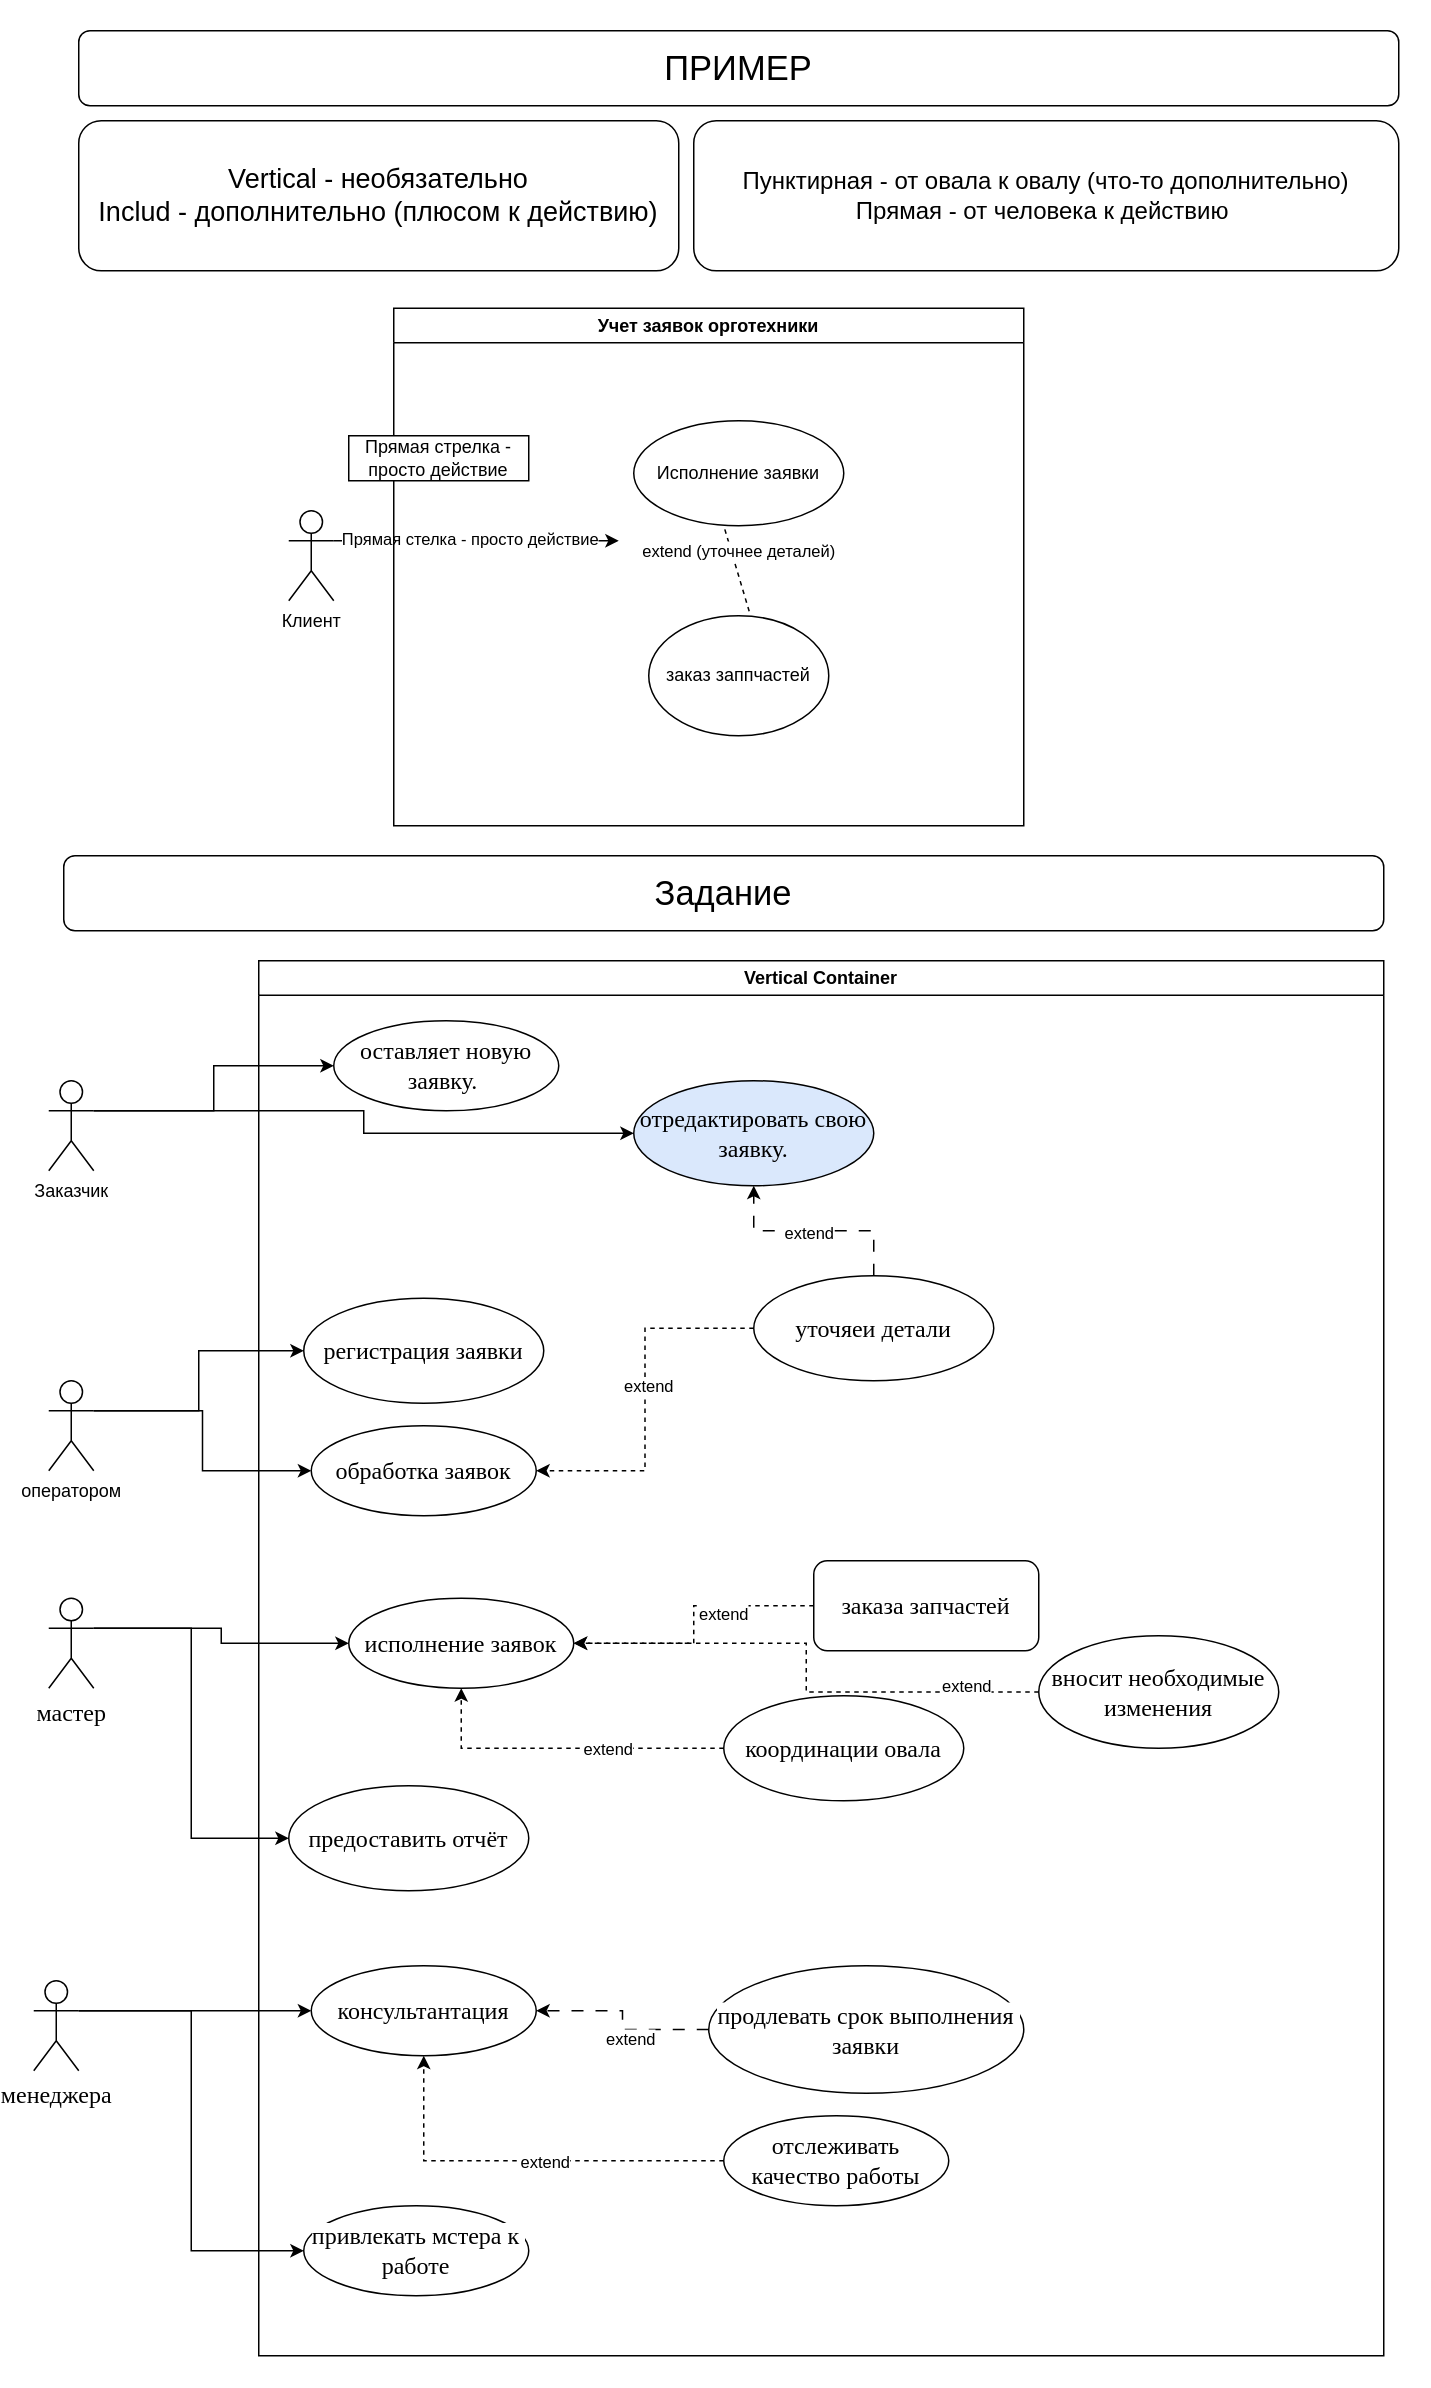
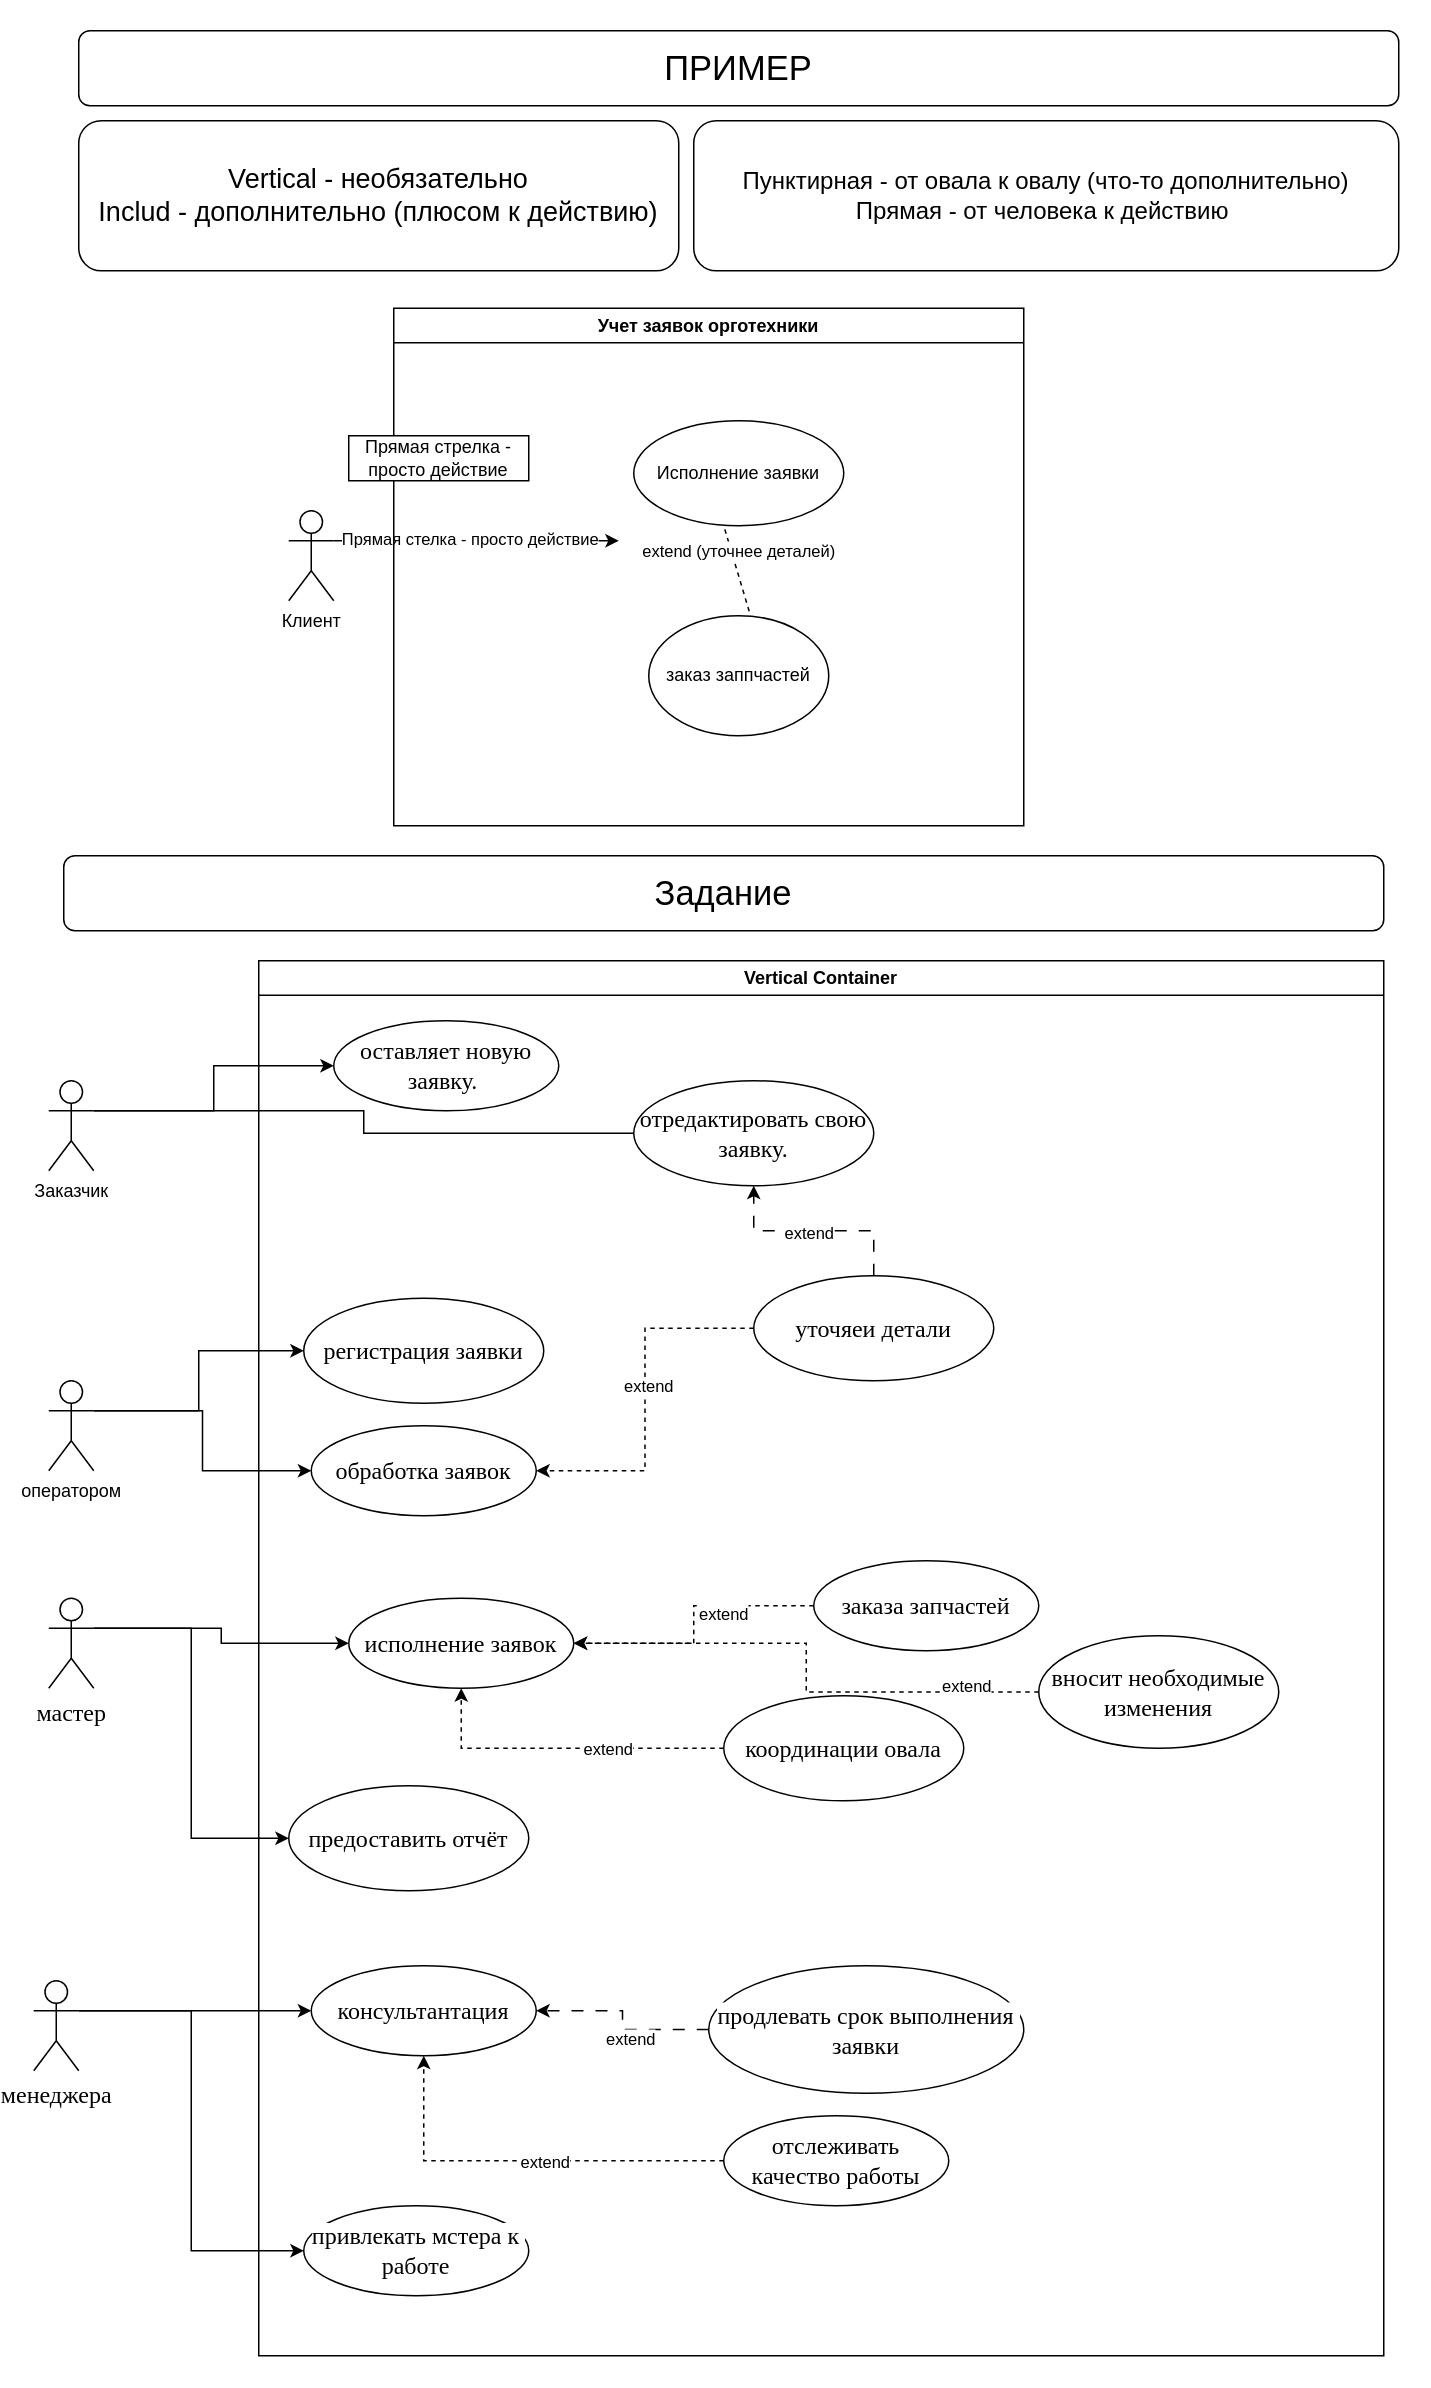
edge "Заказчик" -> "отредактировать свою заявку.": arrowhead classic -> none
node "отредактировать свою заявку.": fillcolor #dae8fc -> #ffffff
node "заказа запчастей": shape rounded rectangle -> ellipse
